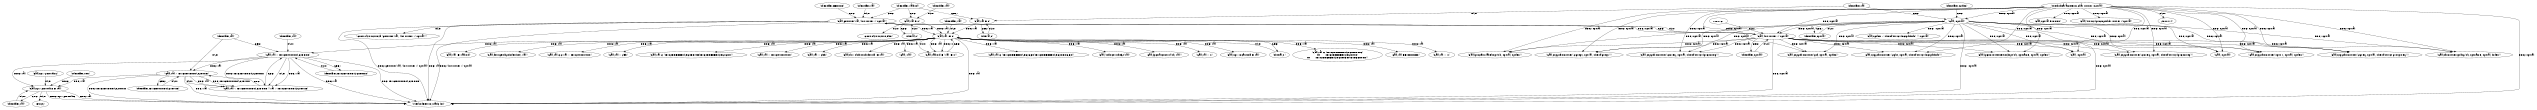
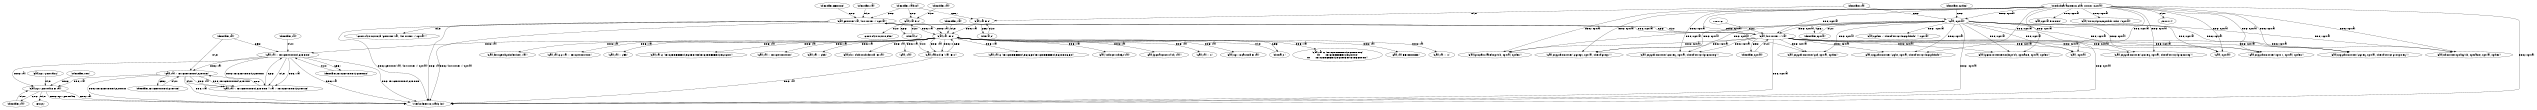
node "(Call,(struct ipv6_opt_hdr __user *)optval)": label "(Call,(struct ipv6_opt_hdr __user *)optval)" -> "(Call,(struct ipv6_opt_hdr __int *)optval)"
node "(Call,(int __user *) optval)": label "(Call,(int __user *) optval)" -> "(Call,(int __user *) val)"
node "(Call,val != valbool)": removed
node "(Call,xfrm_user_policy(sk, optname, optval, index))": label "(Call,xfrm_user_policy(sk, optname, optval, index))" -> "(Call,xfrm_user_policy(sk, optname, optval, optlen))"
edge "(Call,val != 0)" -> "(MethodReturn,static int)": now "(Call,valbool = (val != 0))" -> "(MethodReturn,static int)"
